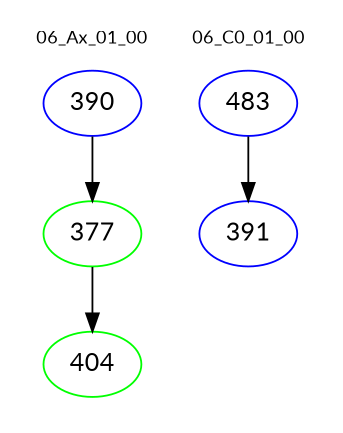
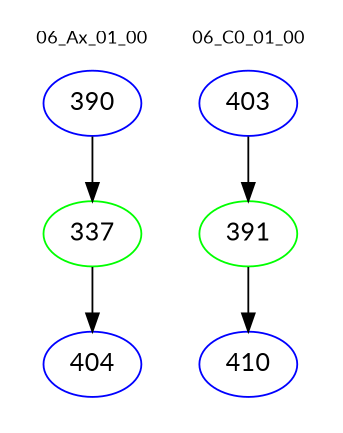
node "483": label "483" -> "403"
node "377": label "377" -> "337"
node "391": color blue -> green
node "404": color green -> blue
node "410": added
